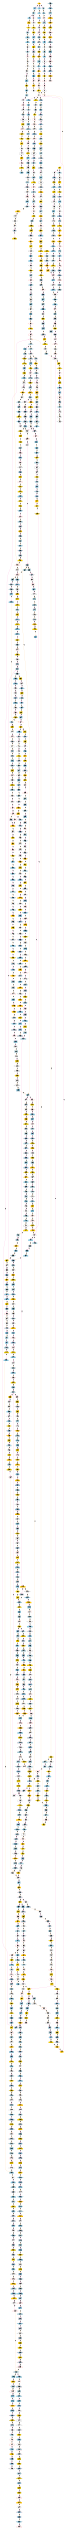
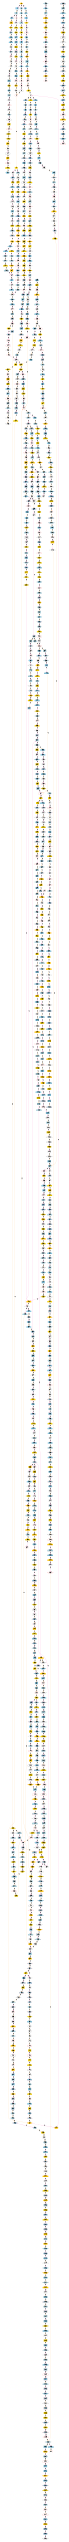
node "S599": fillcolor white -> skyblue
edge "S547" -> "S559": now "S547" -> "S548"
edge "S1077" -> "S1085": removed, label "C"
